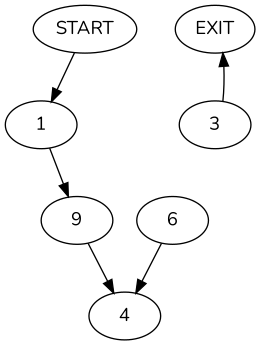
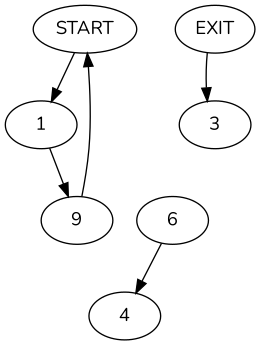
edge "3" -> "EXIT": reversed
edge "9" -> "4": now "9" -> "START"
